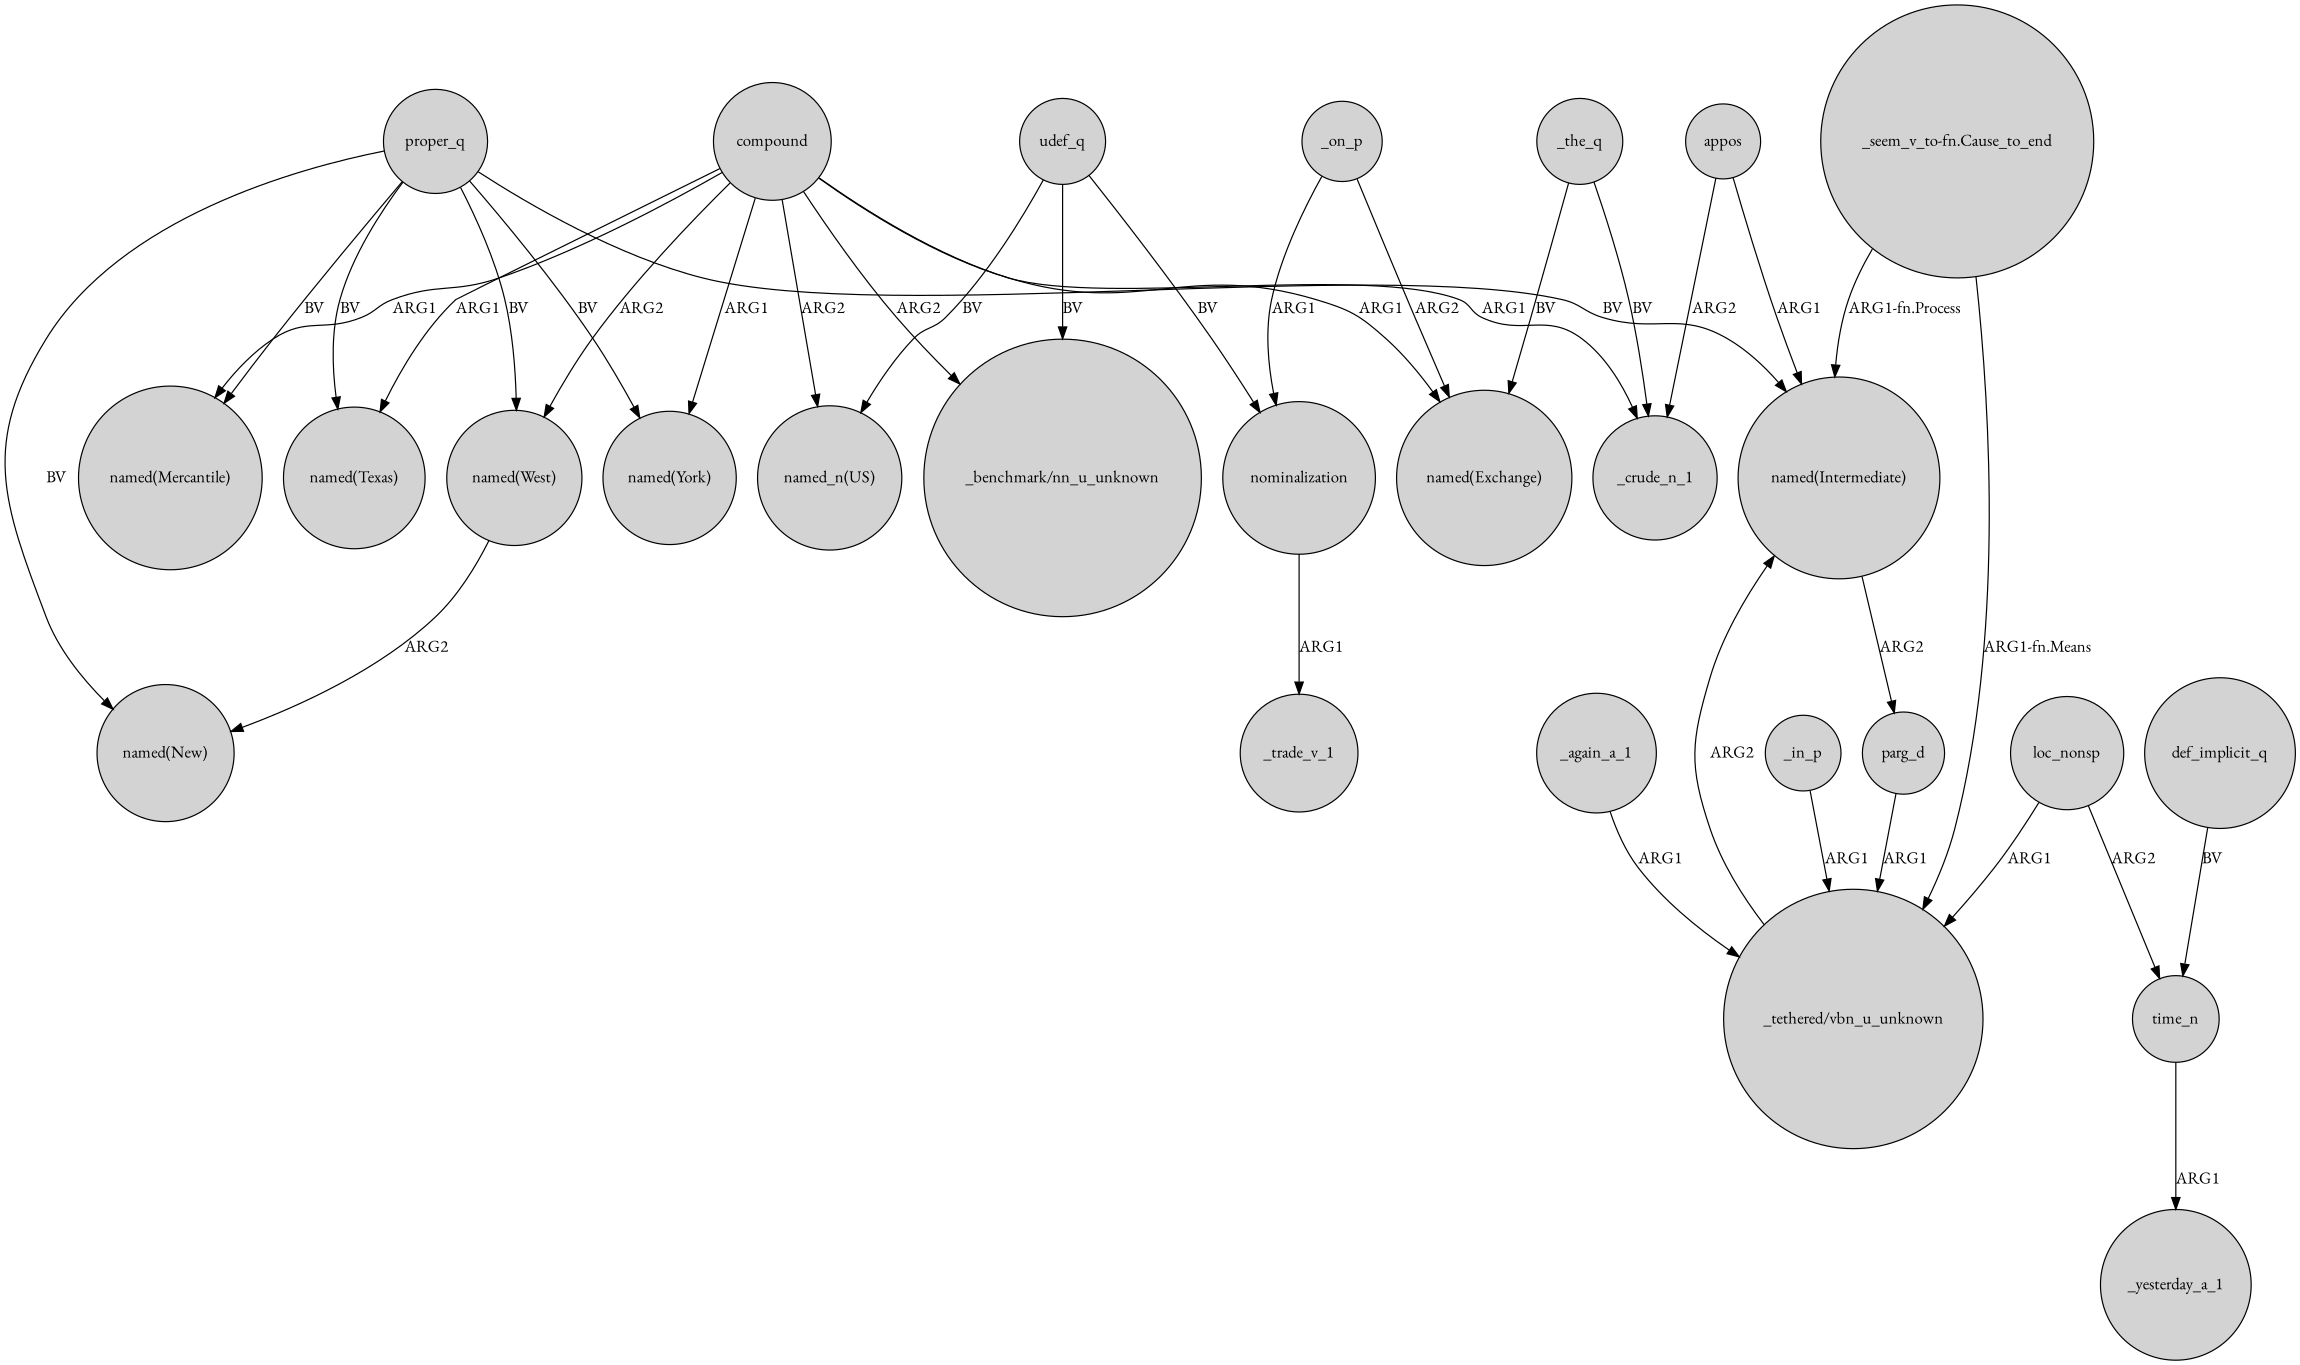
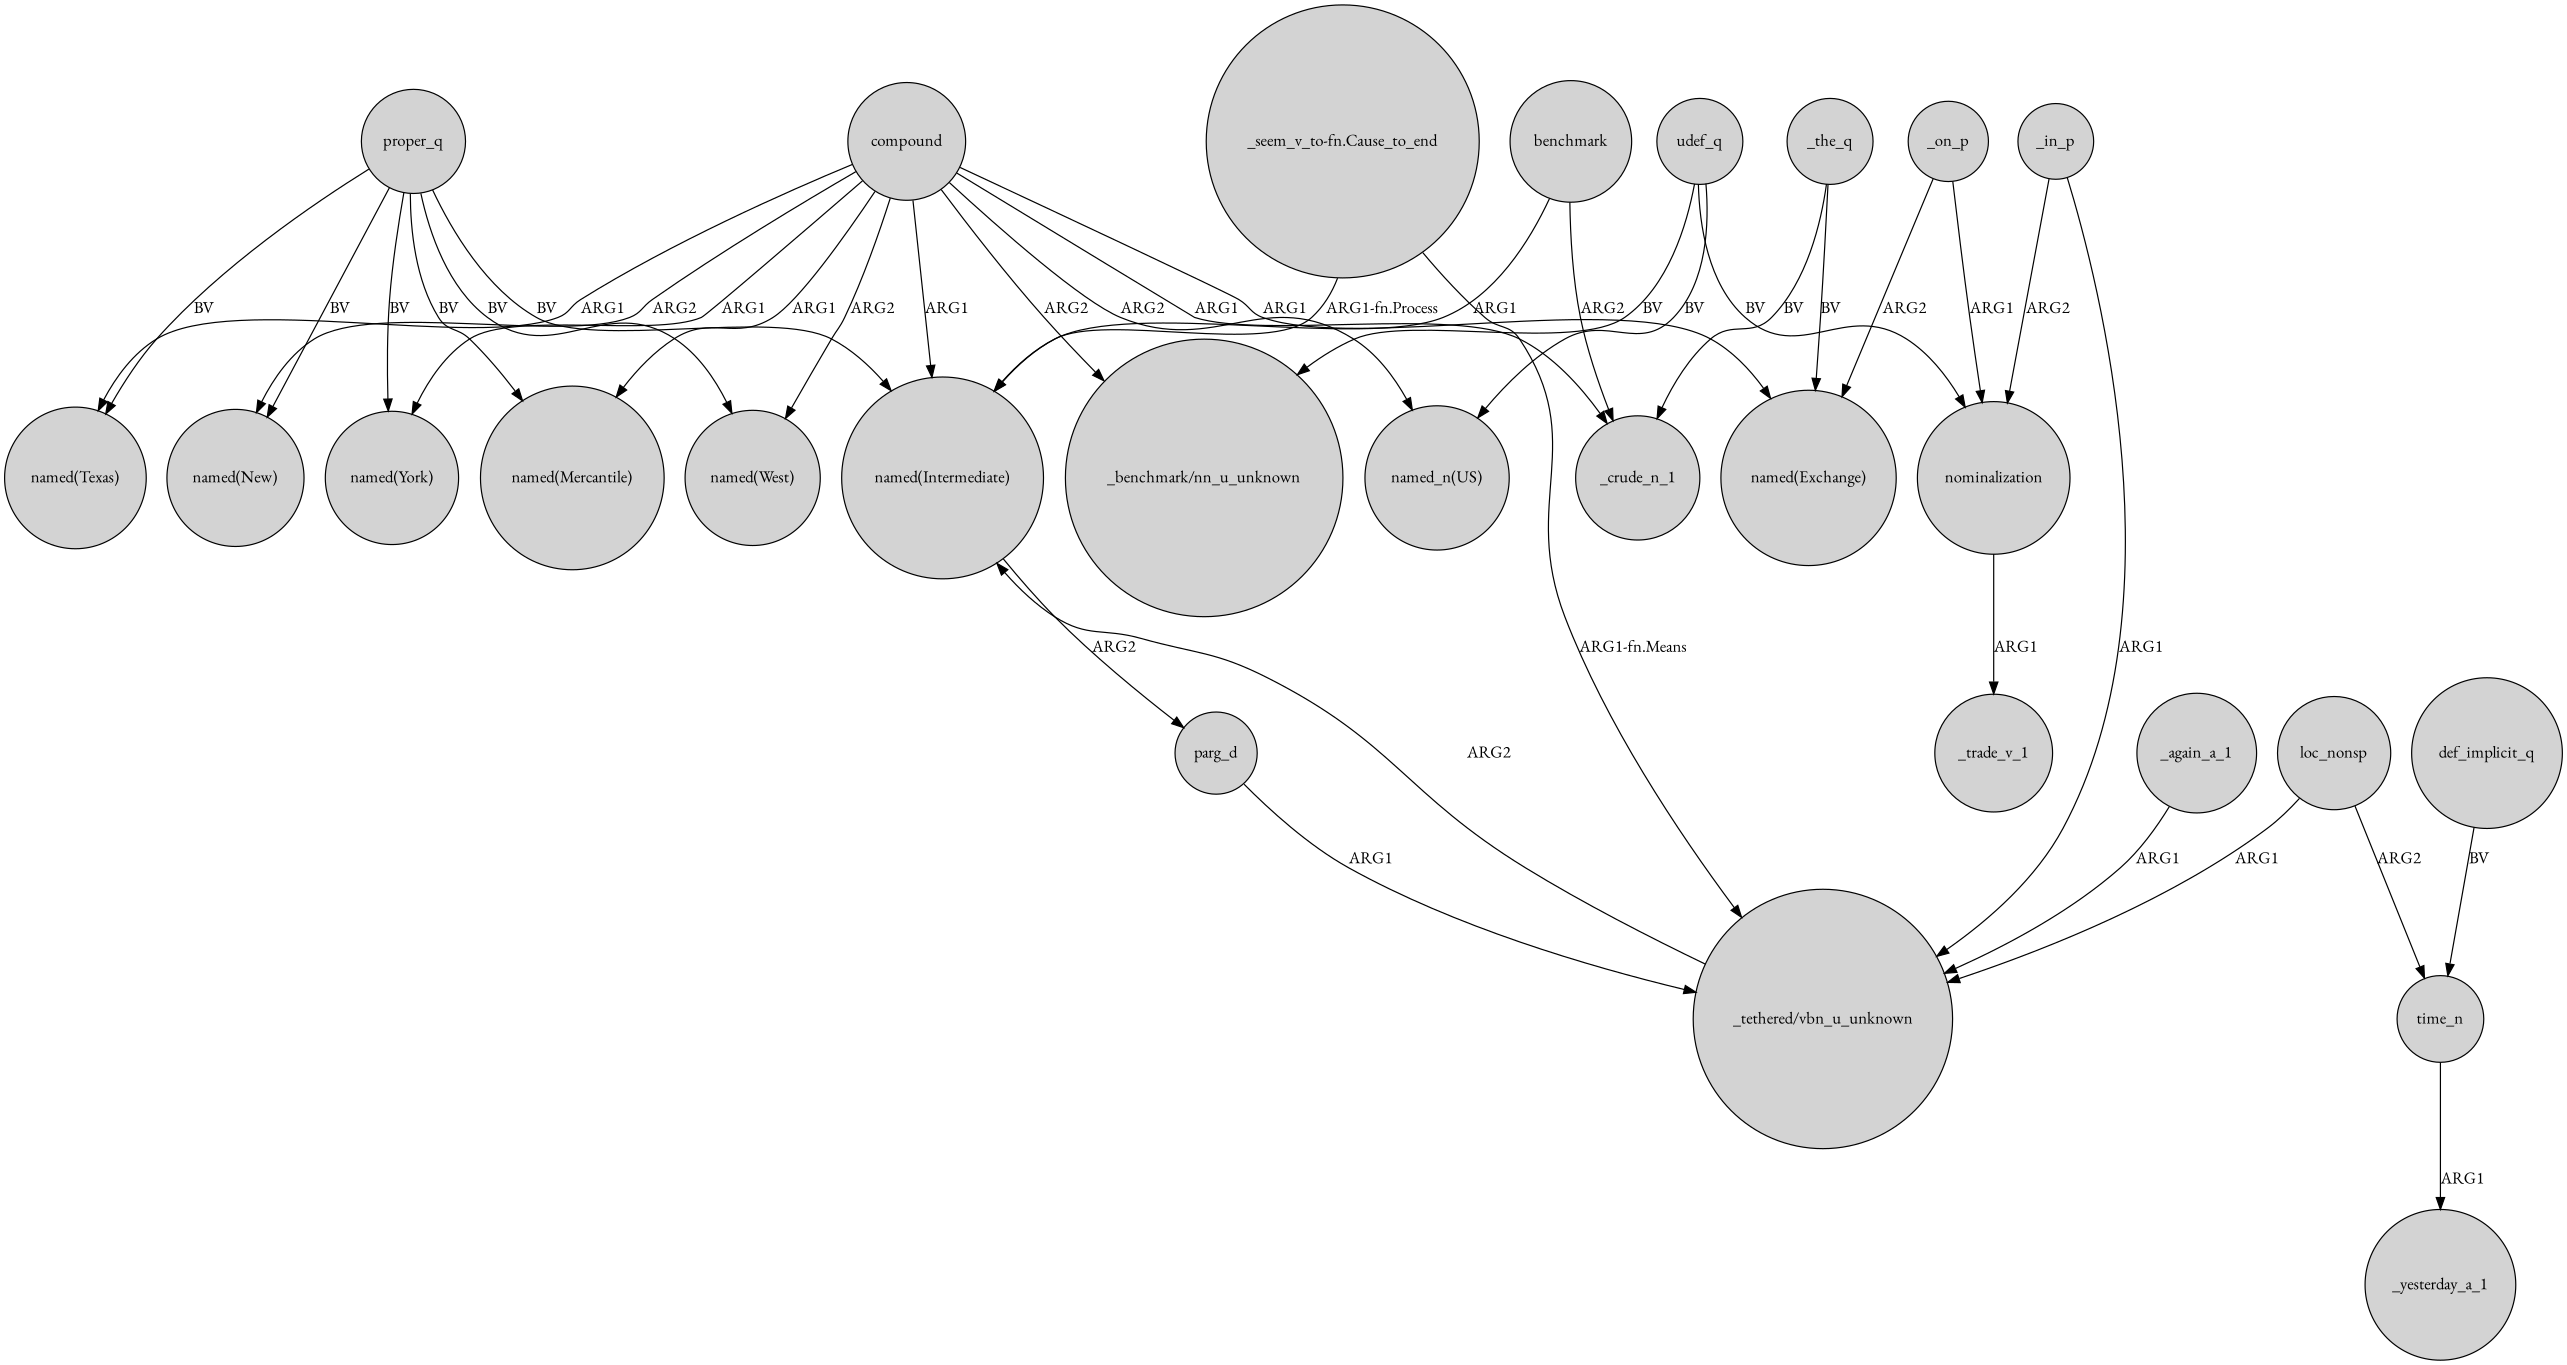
node "appos": label "appos" -> "benchmark"
edge "compound" -> "named(Intermediate)": added, label "ARG1"
edge "_in_p" -> "nominalization": added, label "ARG2"
edge "named(West)" -> "named(New)": now "compound" -> "named(New)"
